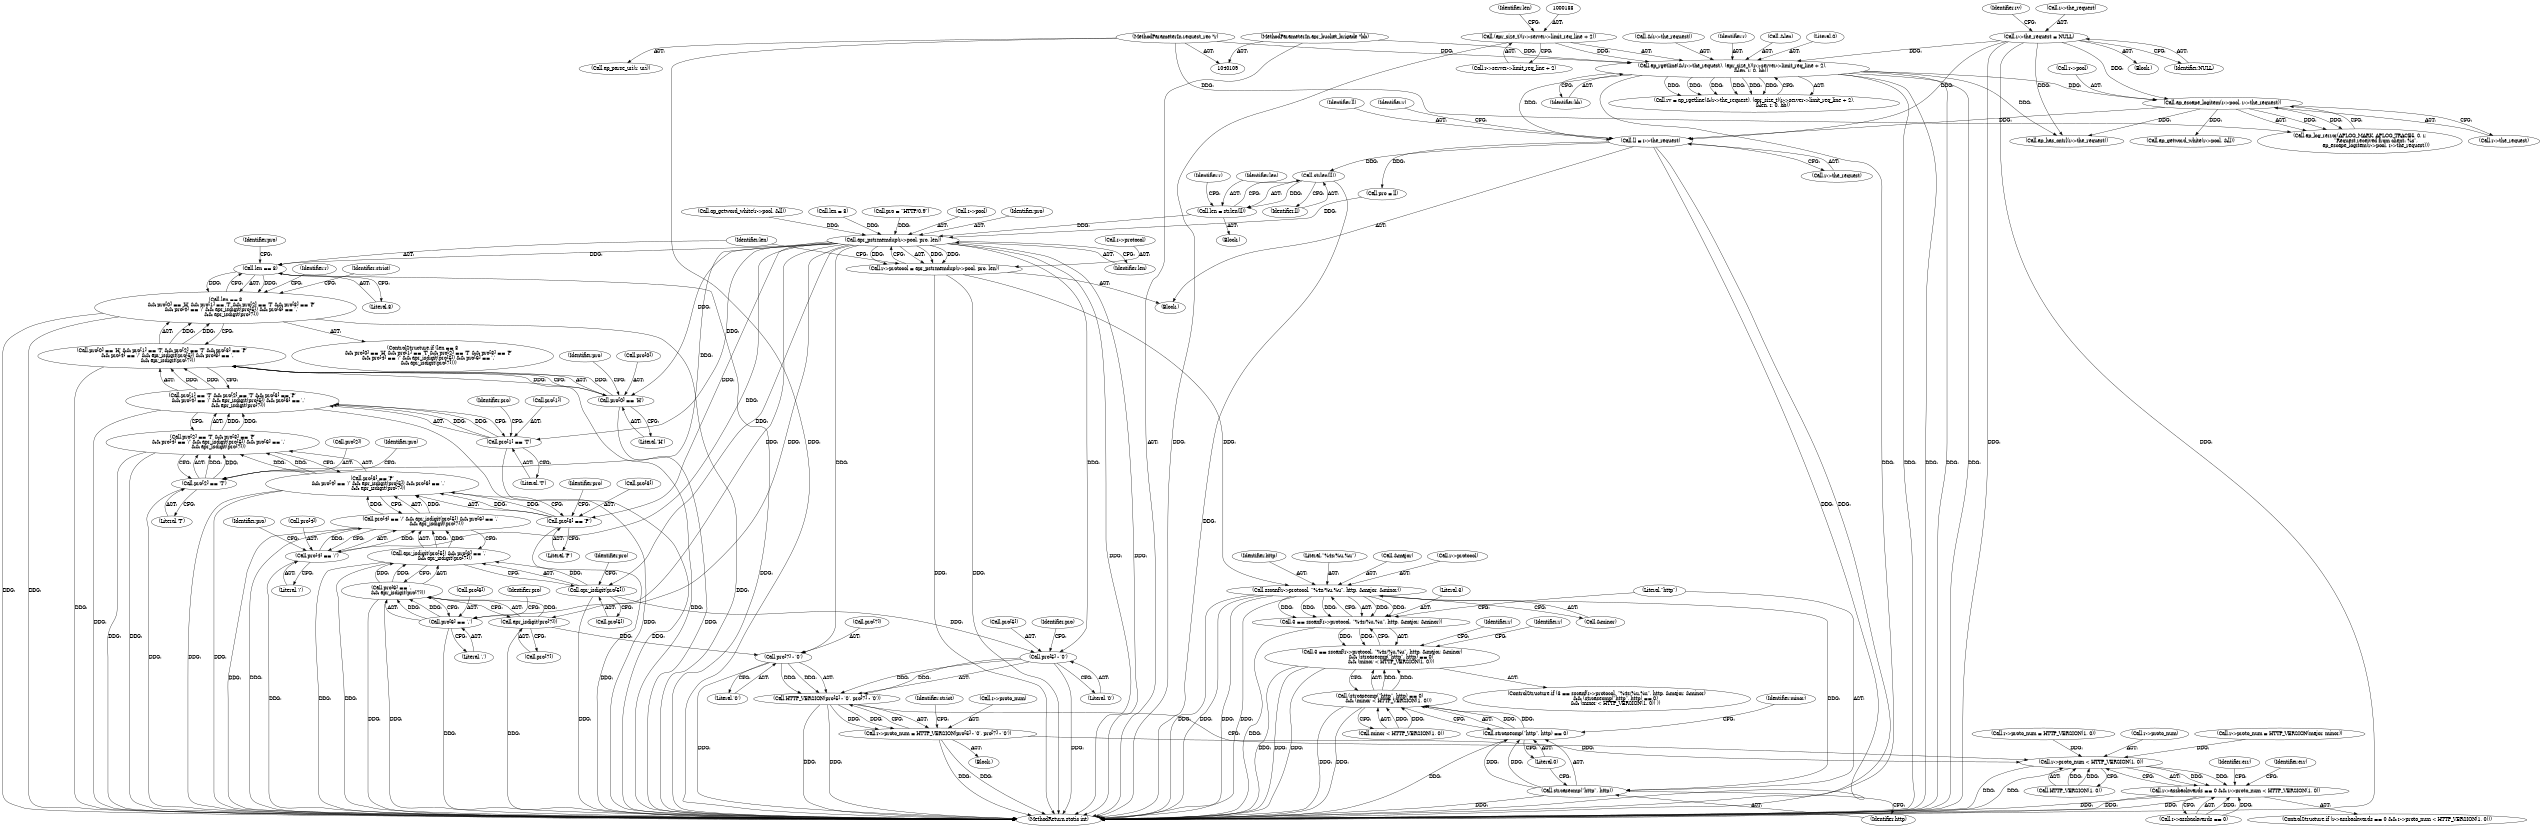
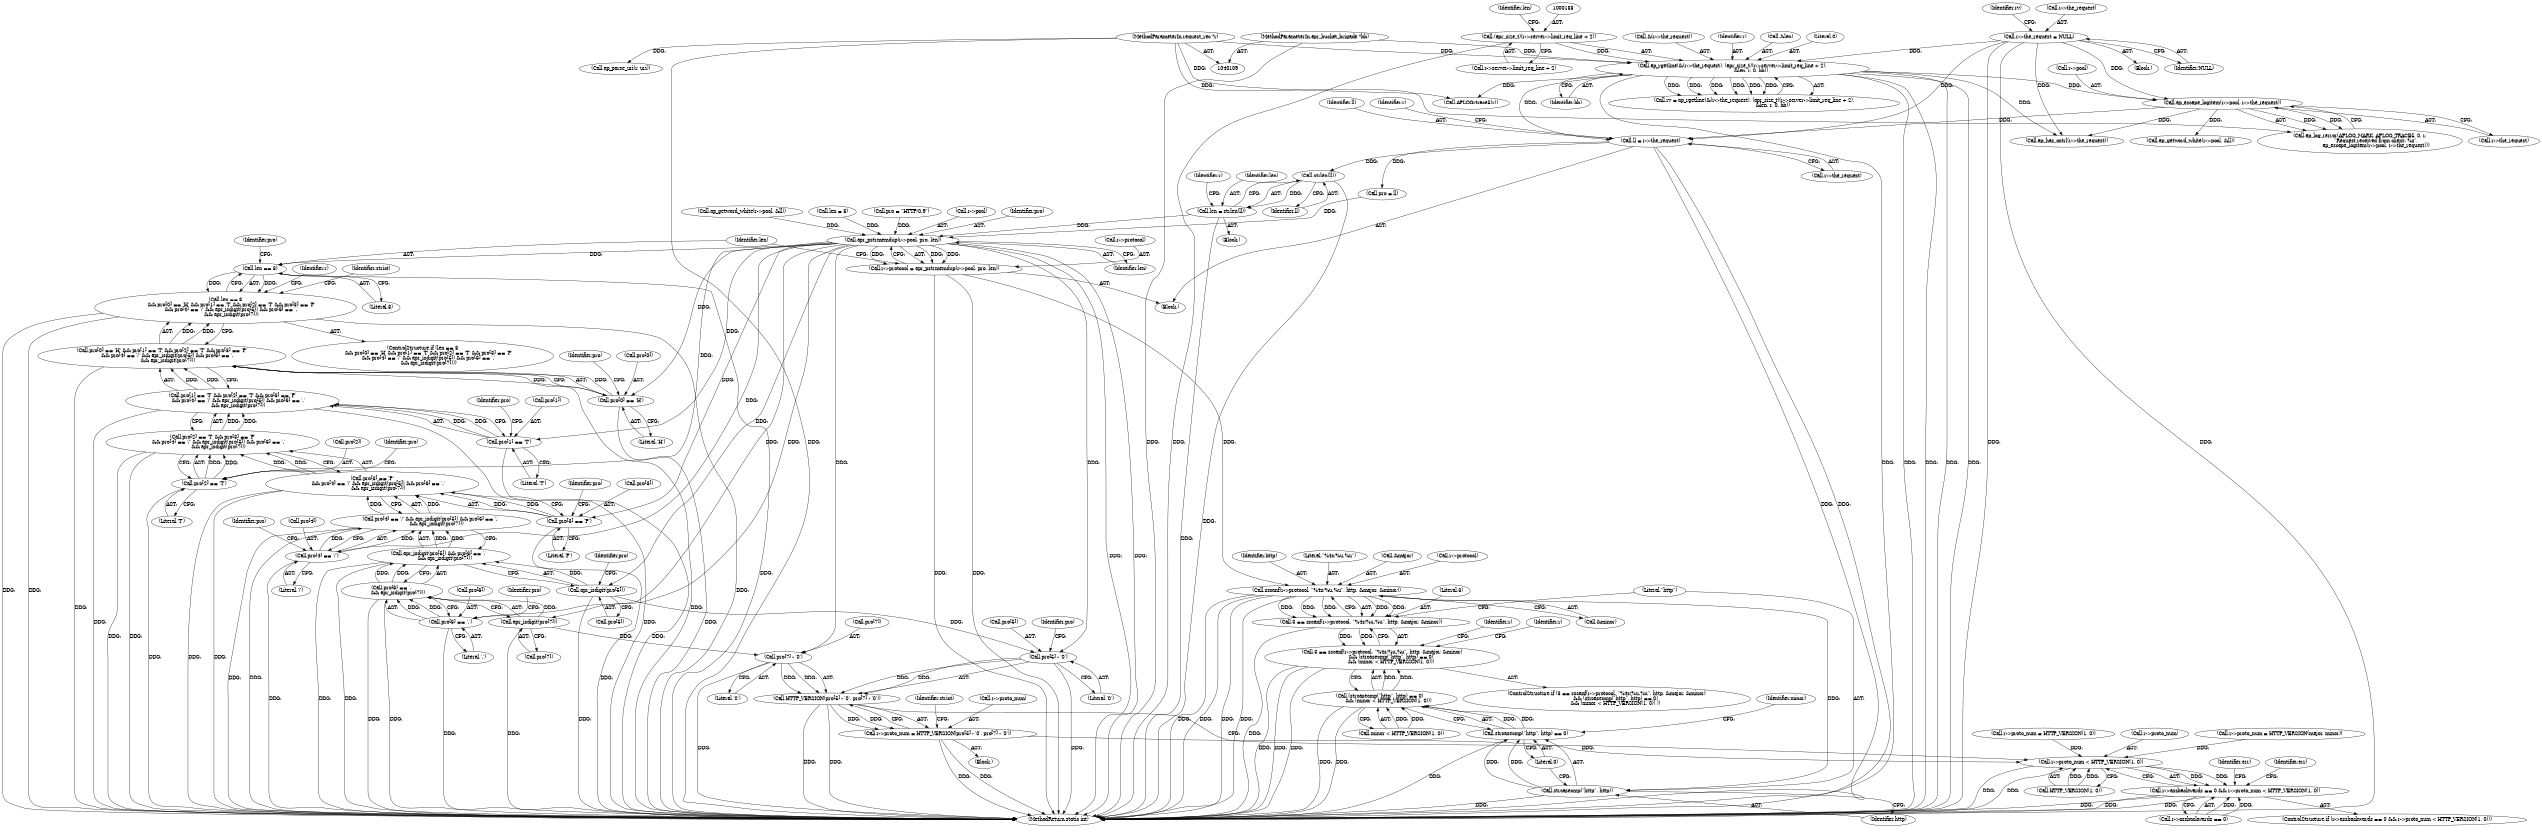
edge "(MethodParameterIn,request_rec *r)" -> "(Call,ap_parse_uri(r, uri))": label "AST: " -> "DDG: "
node "(Call,APLOGrtrace5(r))": added
edge "(MethodParameterIn,apr_bucket_brigade *bb)" -> "(MethodReturn,static int)": label "AST: " -> "DDG: "
edge "(Call,len = strlen(ll))" -> "(MethodReturn,static int)": added, label "DDG:"
